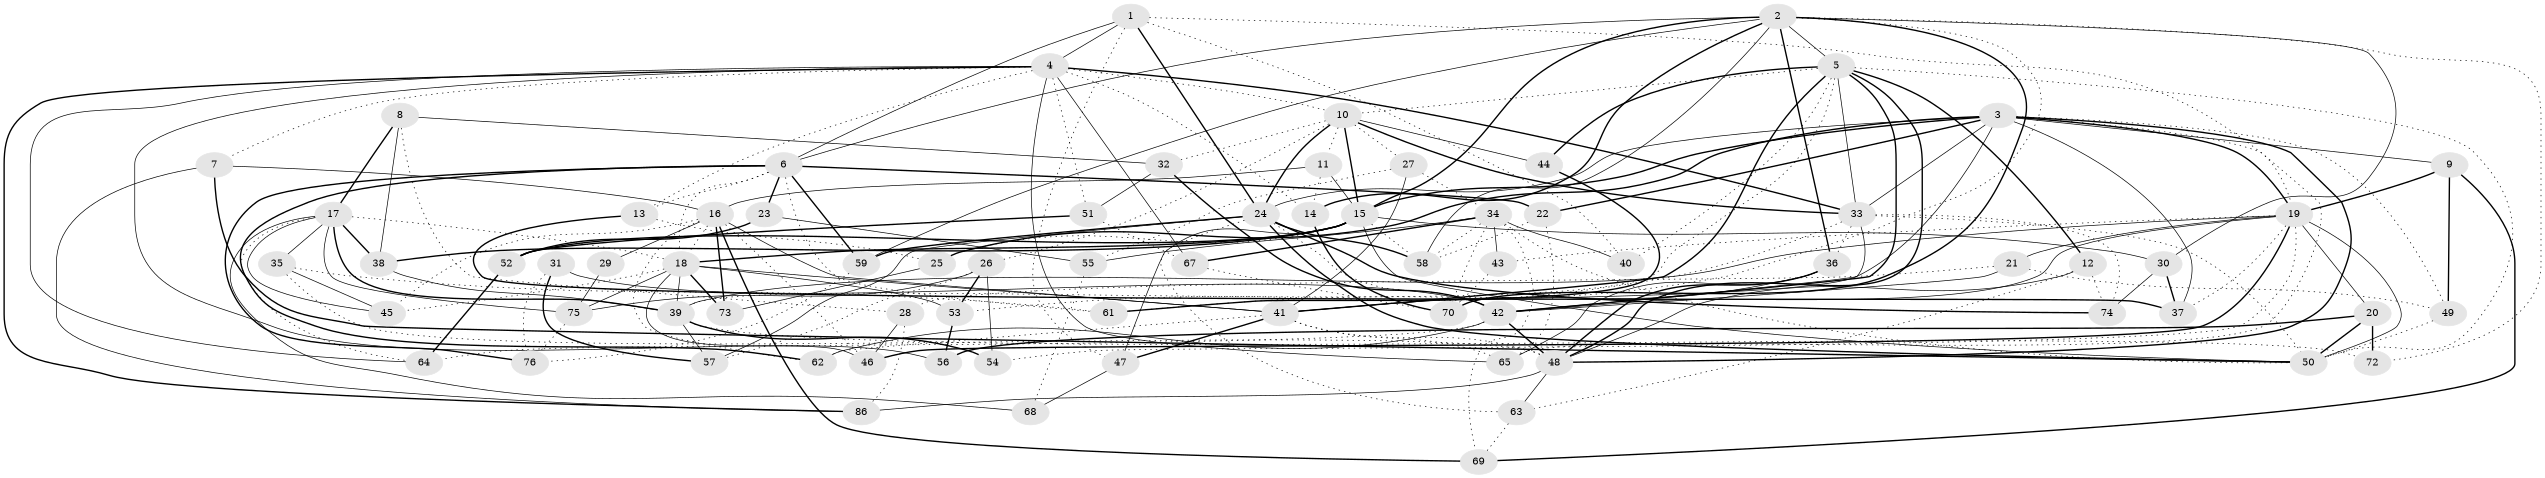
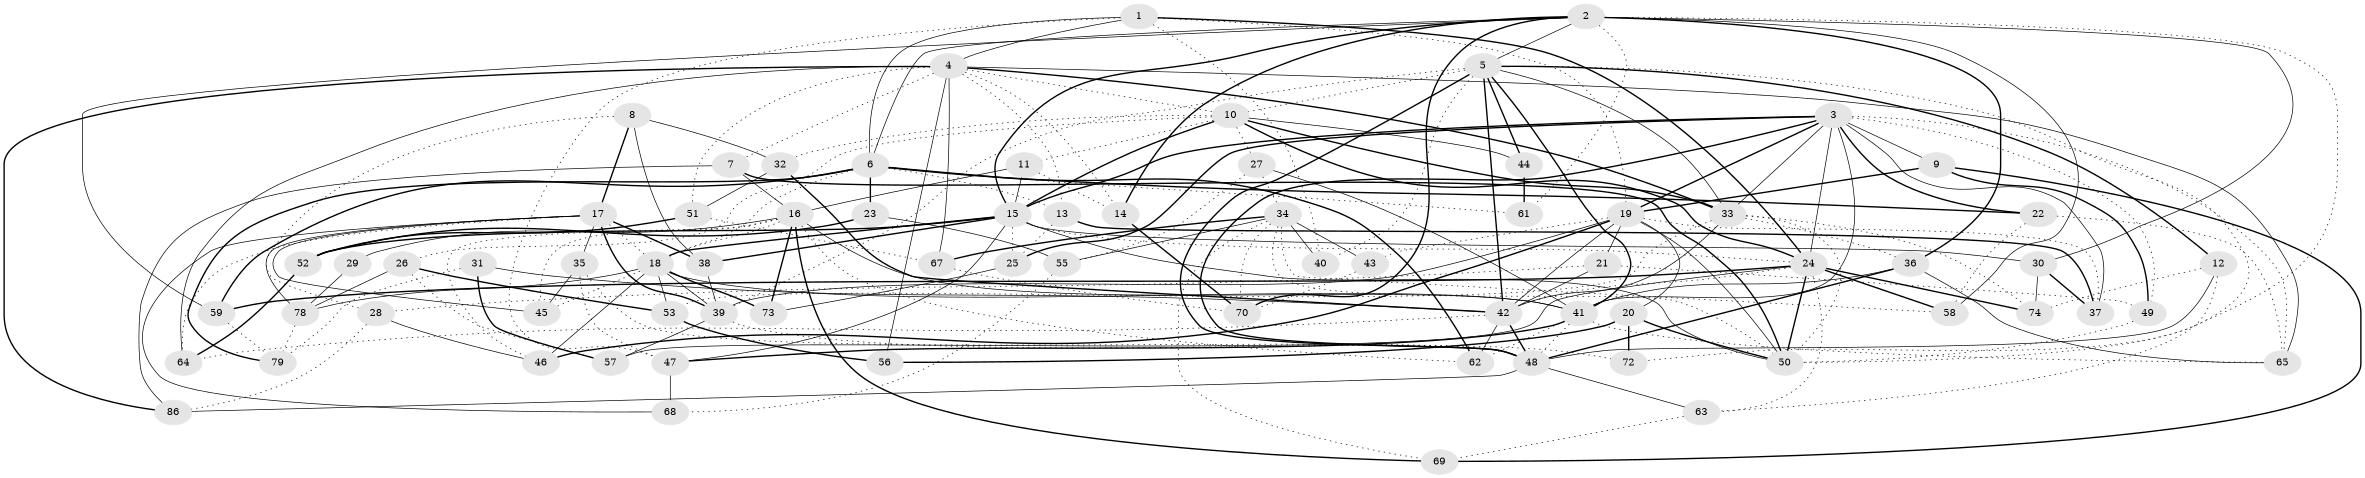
edge "15" -- "58": now "15" -- "24"
edge "35" -- "61": now "35" -- "47"
node "75": label "75" -> "78"
node "76": label "76" -> "79"
node "54": removed
